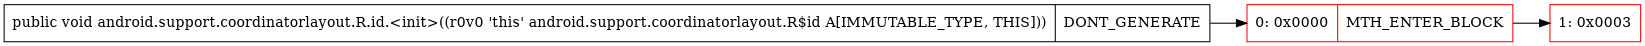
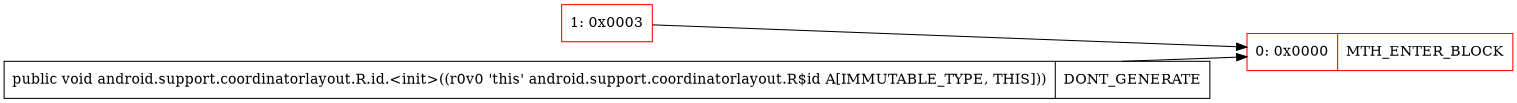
edge "0: 0x0000" -> "1: 0x0003": reversed
